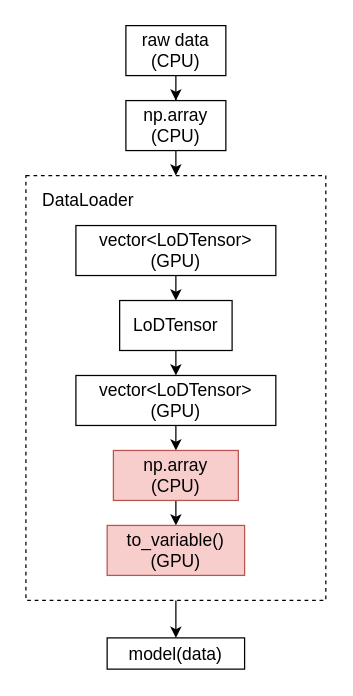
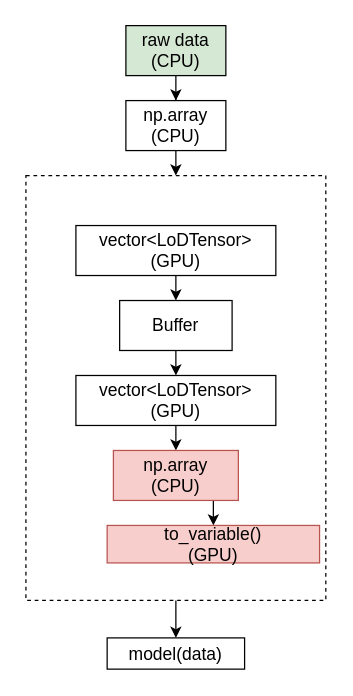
node "raw data (CPU)": fillcolor #ffffff -> #d5e8d4
node "DataLoader": removed
node "LoDTensor": label "LoDTensor" -> "Buffer"
node "to_variable() (GPU)": size 138x50 -> 213x38
